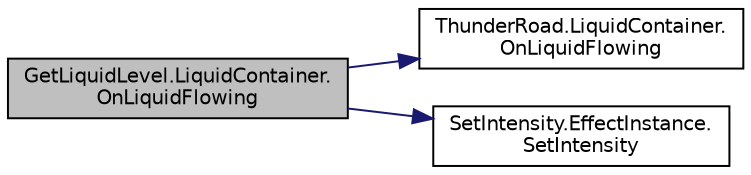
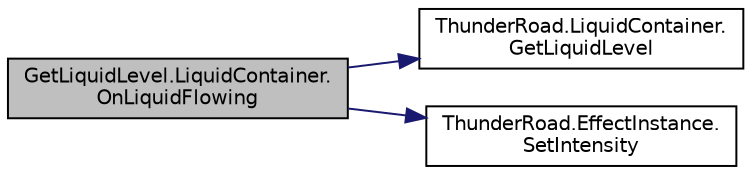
node "ThunderRoad.LiquidContainer. OnLiquidFlowing": label "ThunderRoad.LiquidContainer. OnLiquidFlowing" -> "ThunderRoad.LiquidContainer. GetLiquidLevel"
node "SetIntensity.EffectInstance. SetIntensity": label "SetIntensity.EffectInstance. SetIntensity" -> "ThunderRoad.EffectInstance. SetIntensity"
